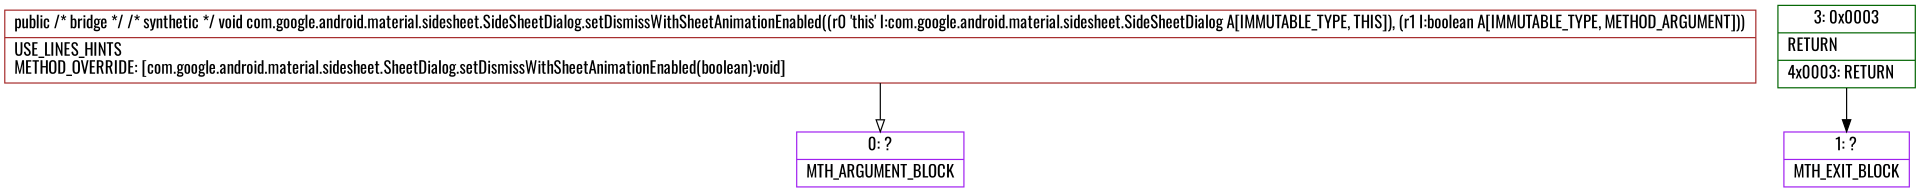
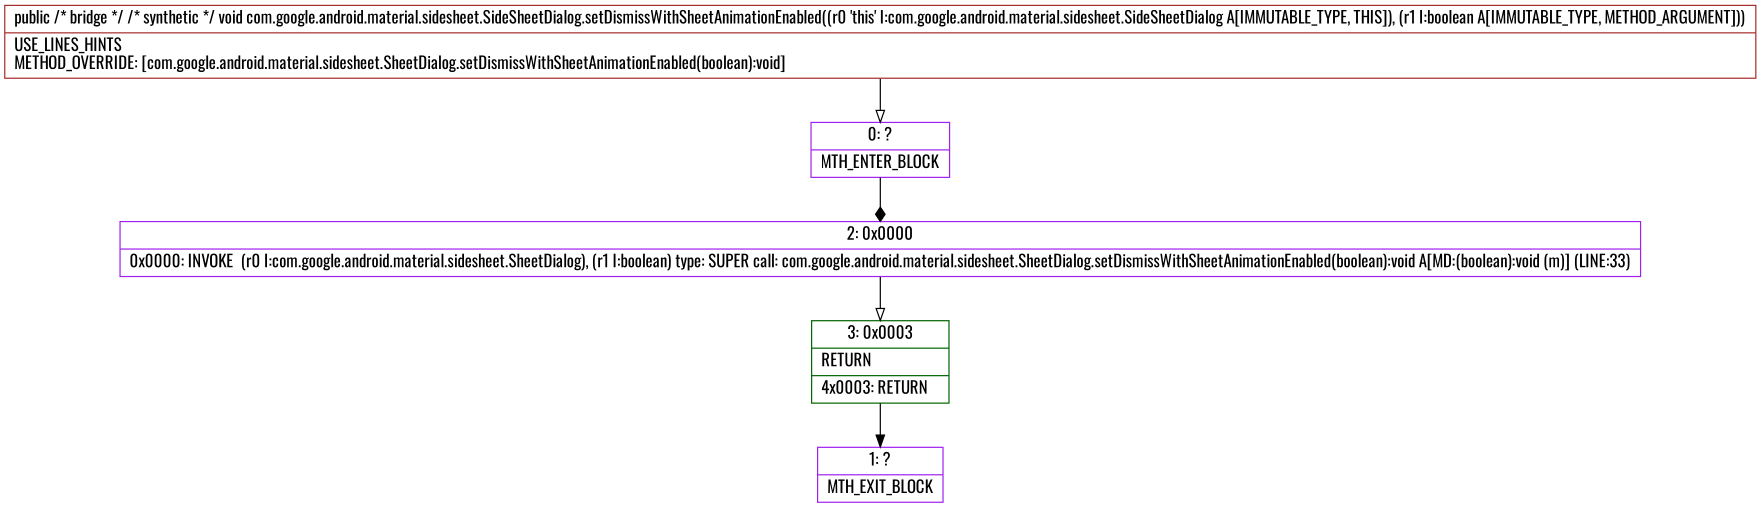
node "0: ?": text "MTH_ARGUMENT_BLOCK" -> "MTH_ENTER_BLOCK"
node "2: 0x0000": added
